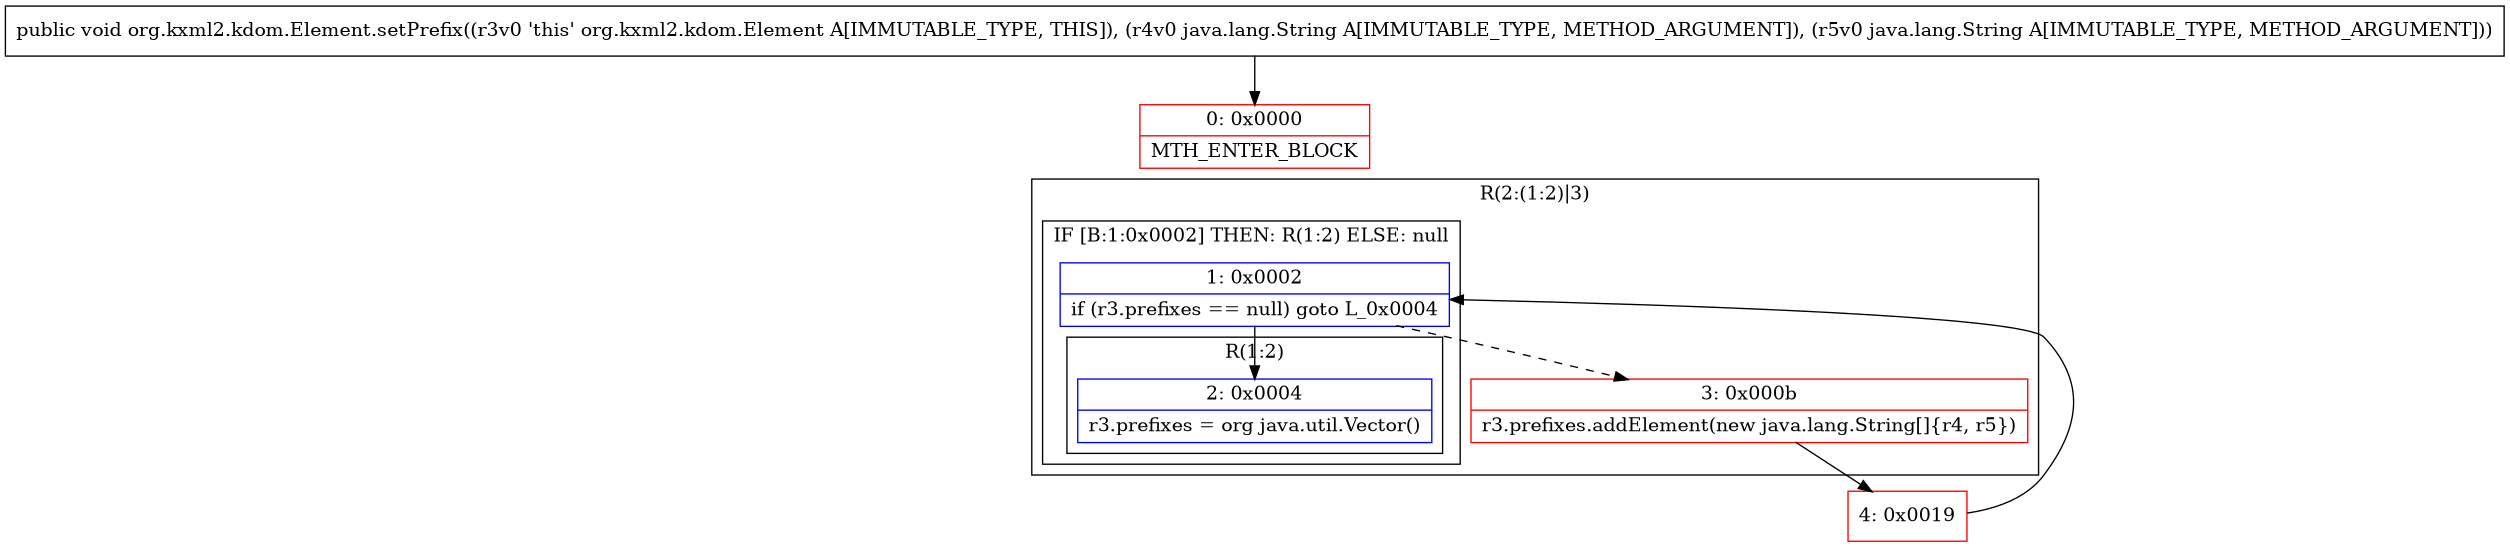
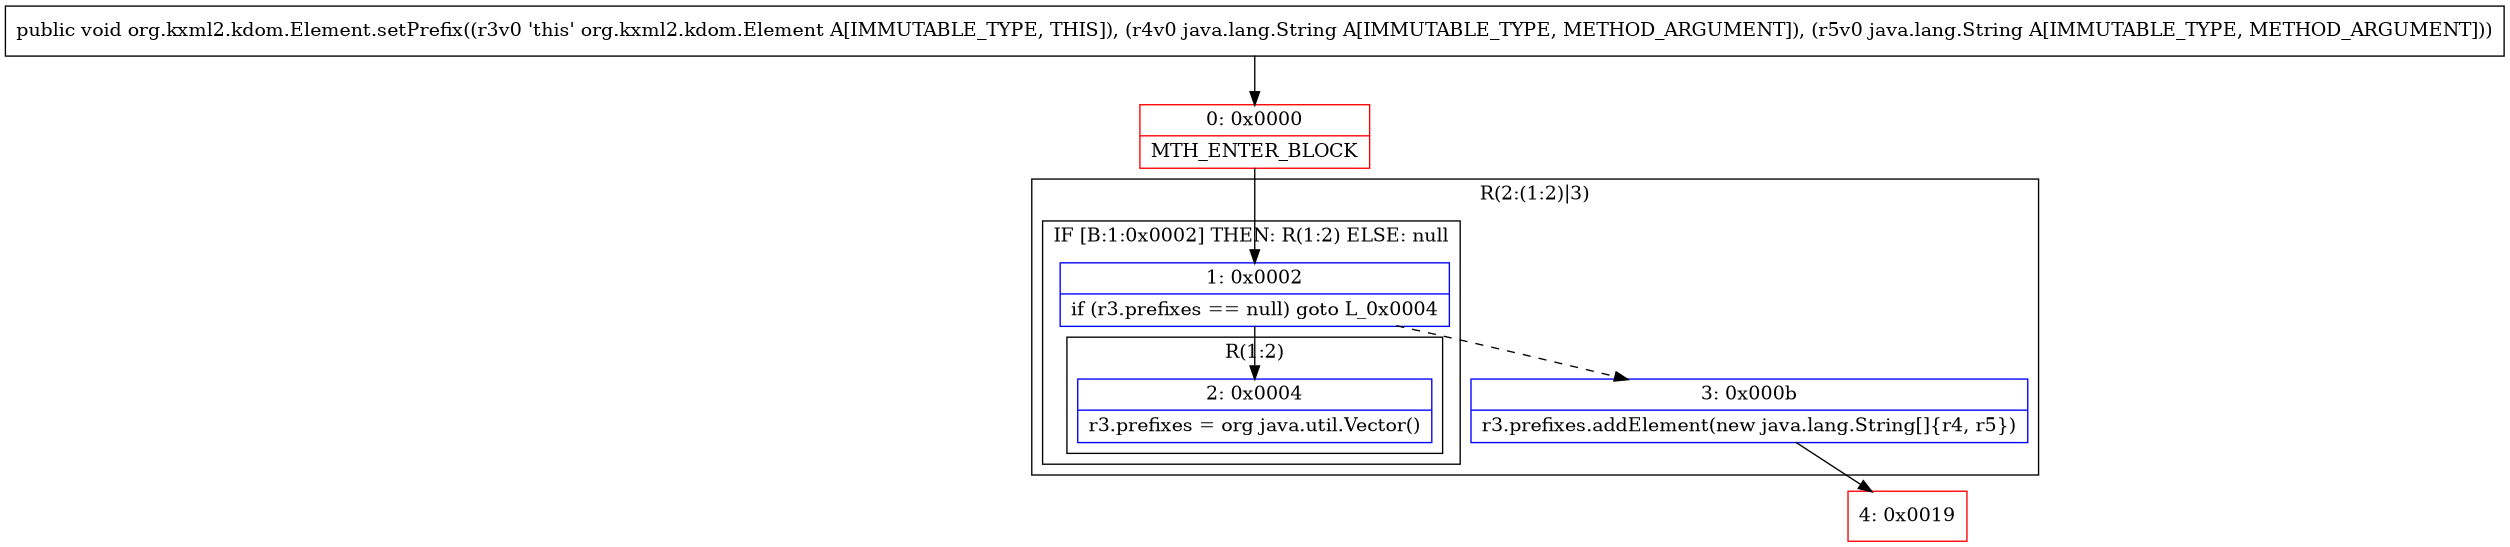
edge "4: 0x0019" -> "1: 0x0002": now "0: 0x0000" -> "1: 0x0002"
node "3: 0x000b": color red -> blue
